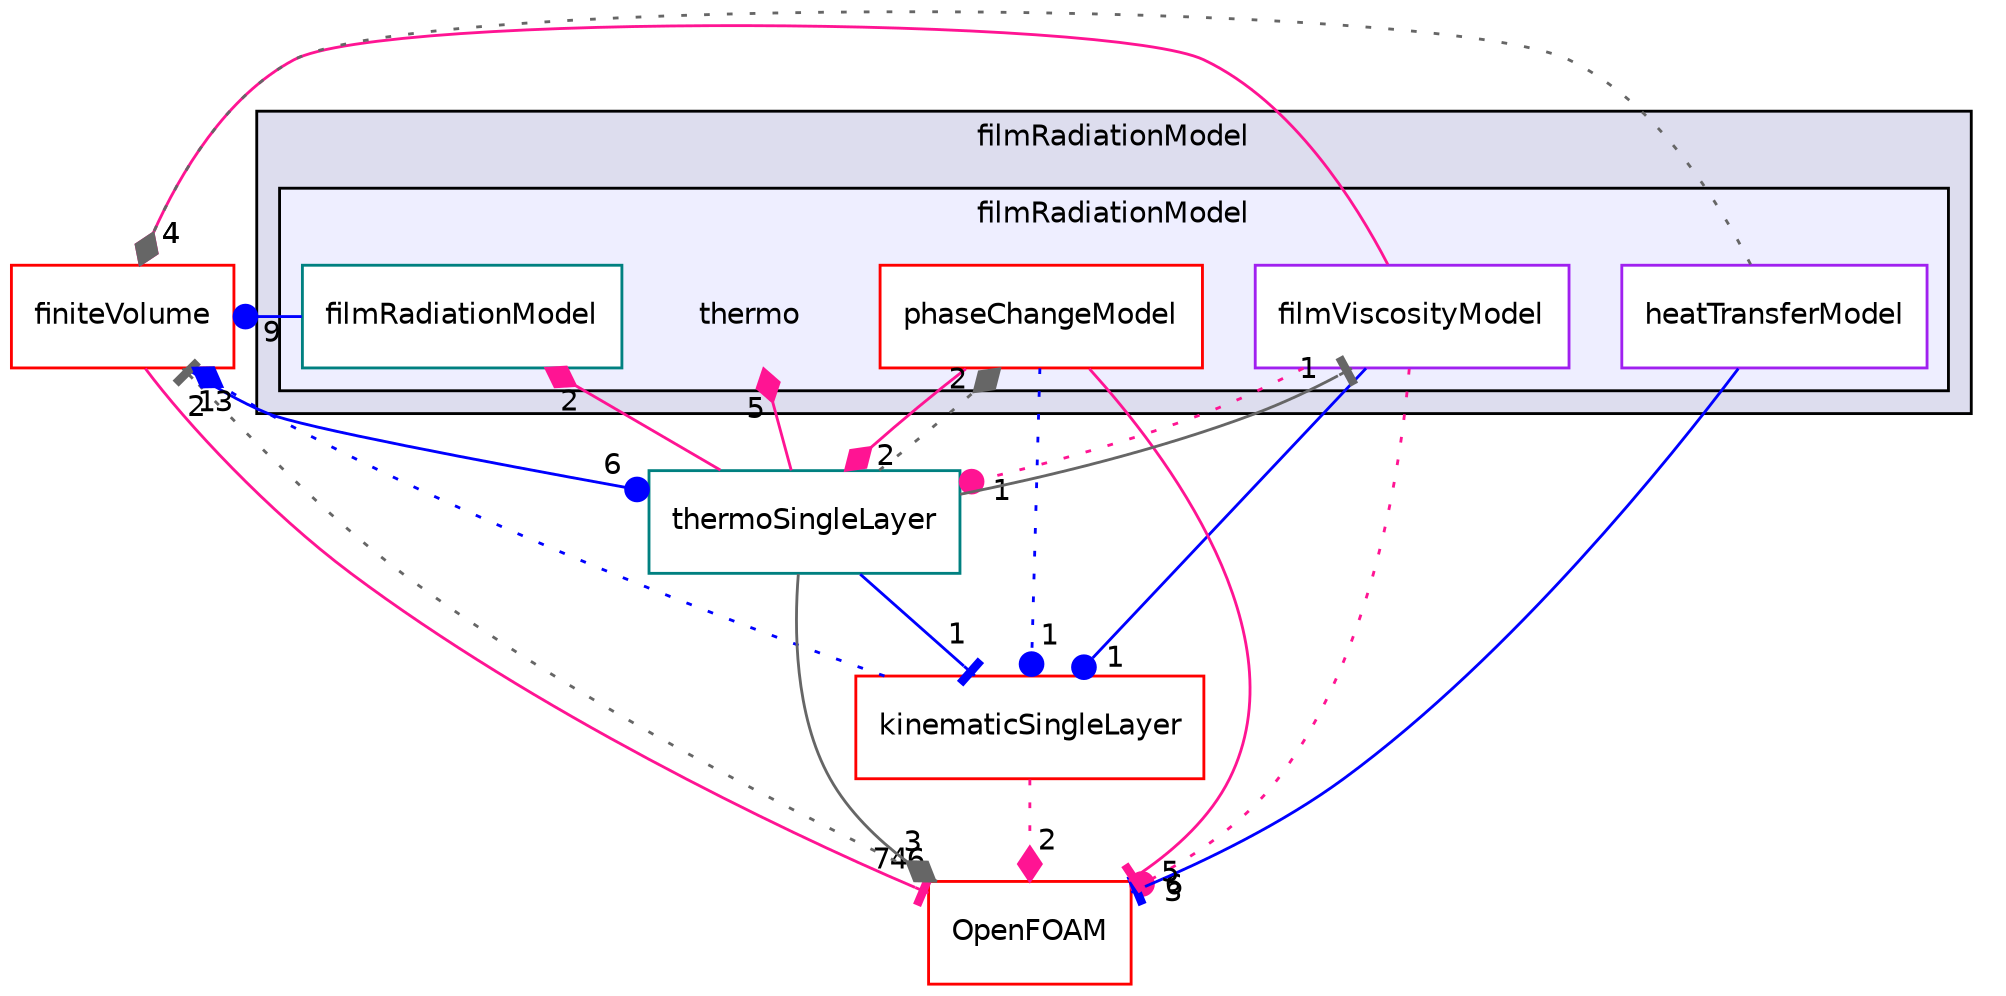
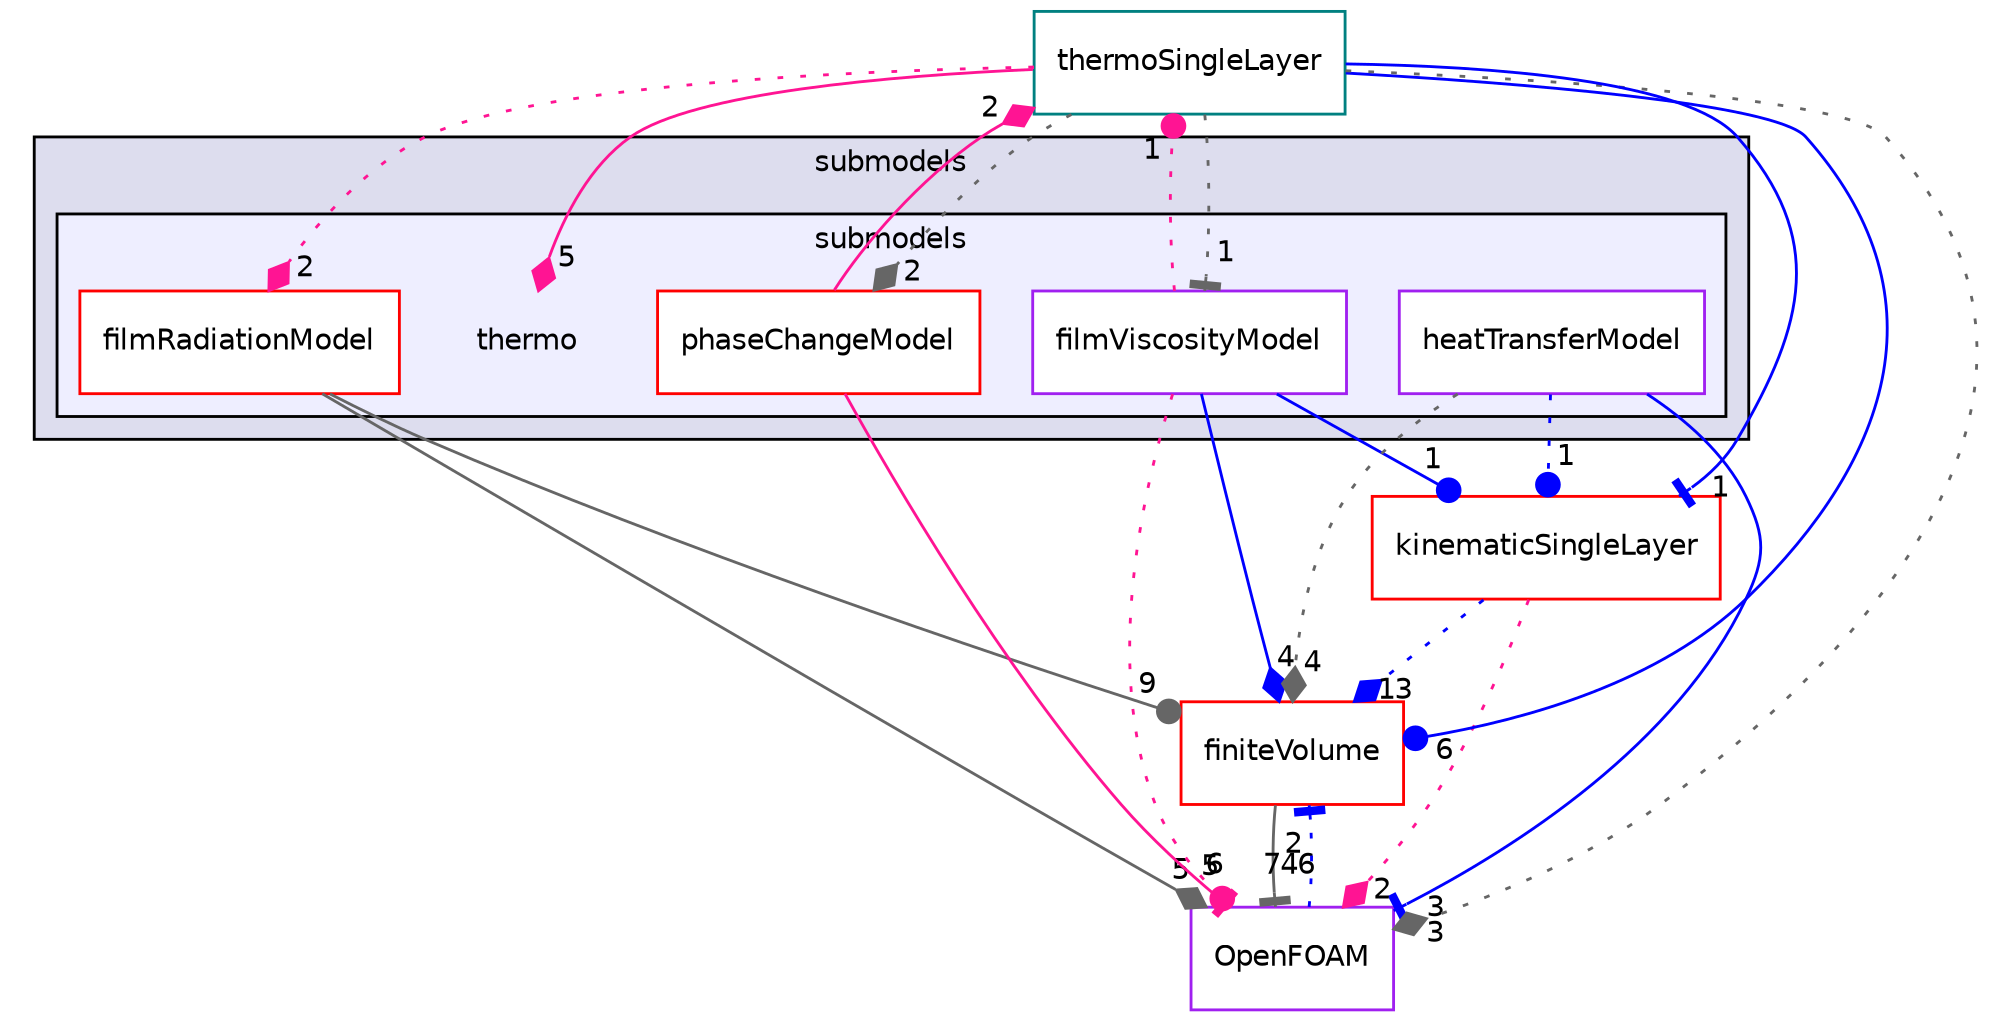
edge "filmViscosityModel" -> "finiteVolume": color deeppink -> blue
cluster "filmRadiationModel": label "filmRadiationModel" -> "submodels"
edge "filmRadiationModel" -> "finiteVolume": color blue -> gray40
node "filmRadiationModel": color teal -> red
edge "thermoSingleLayer" -> "filmRadiationModel": style solid -> dotted
edge "finiteVolume" -> "thermoSingleLayer": reversed
edge "thermoSingleLayer" -> "filmViscosityModel": style solid -> dotted
edge "phaseChangeModel" -> "kinematicSingleLayer": now "heatTransferModel" -> "kinematicSingleLayer"
edge "filmRadiationModel" -> "OpenFOAM": added
edge "OpenFOAM" -> "finiteVolume": color gray40 -> blue
edge "finiteVolume" -> "OpenFOAM": color deeppink -> gray40
edge "thermoSingleLayer" -> "OpenFOAM": style solid -> dotted
node "OpenFOAM": color red -> purple
